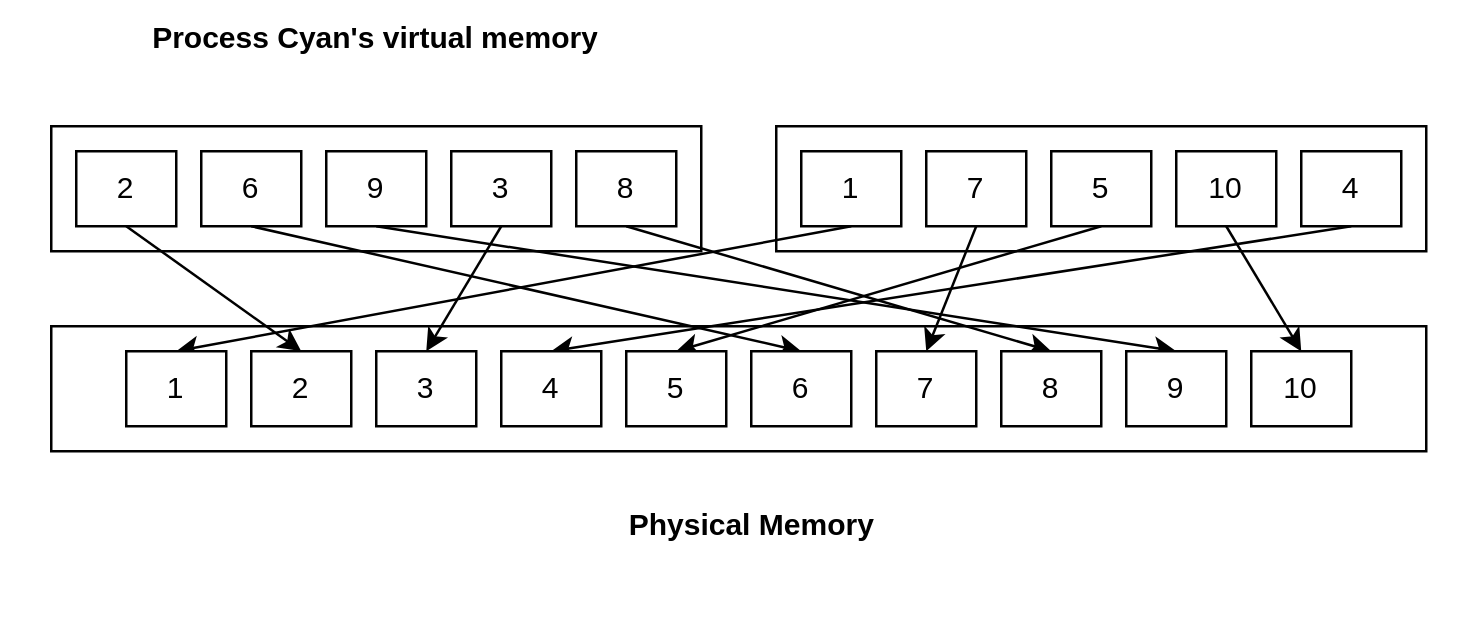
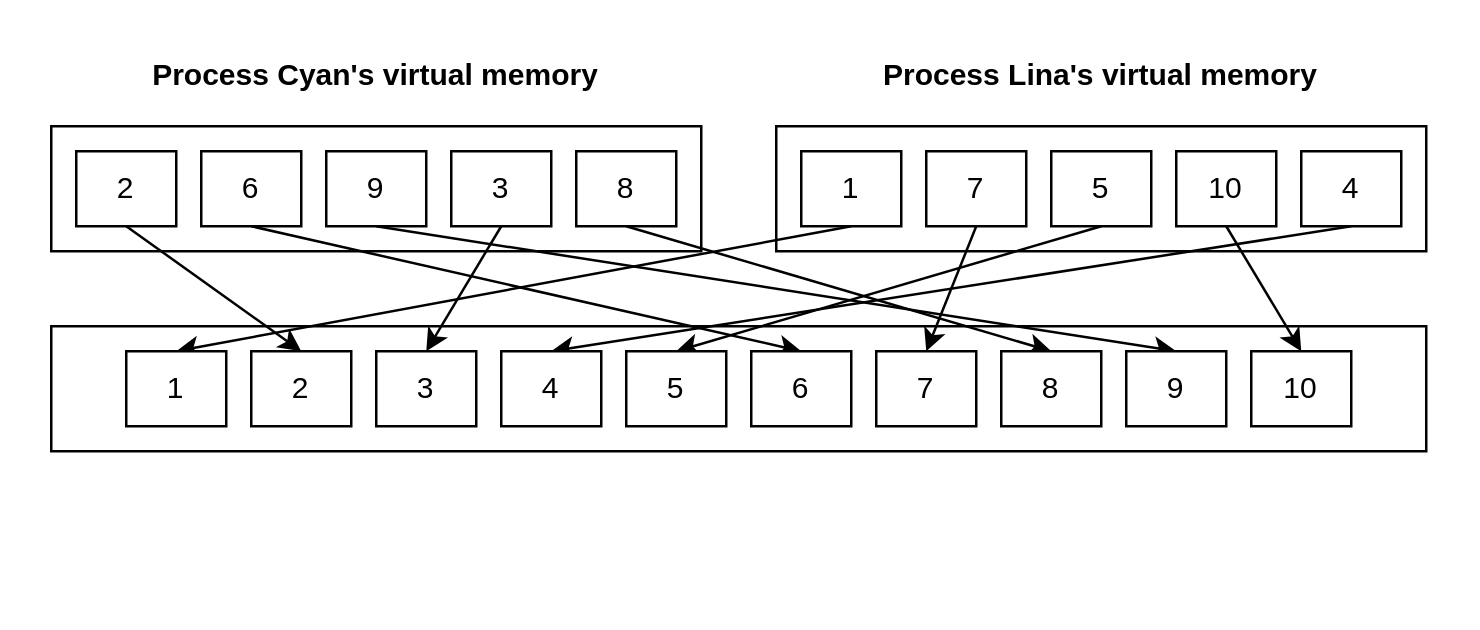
node "Process Cyan's virtual memory": moved (376, 39) -> (376, 76)
node "Process Lina's virtual memory": added
node "Physical Memory": removed
